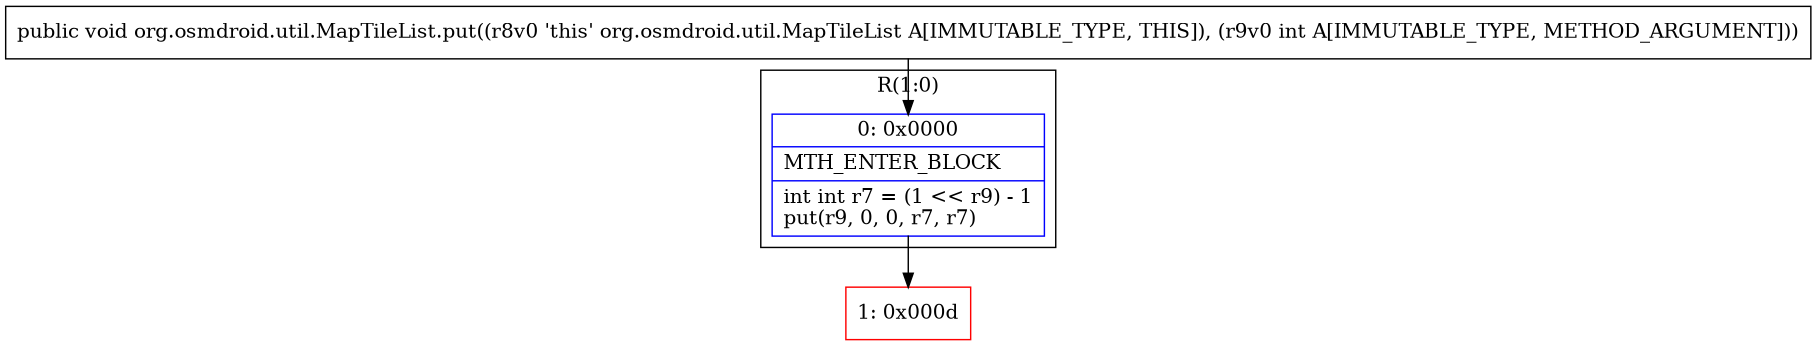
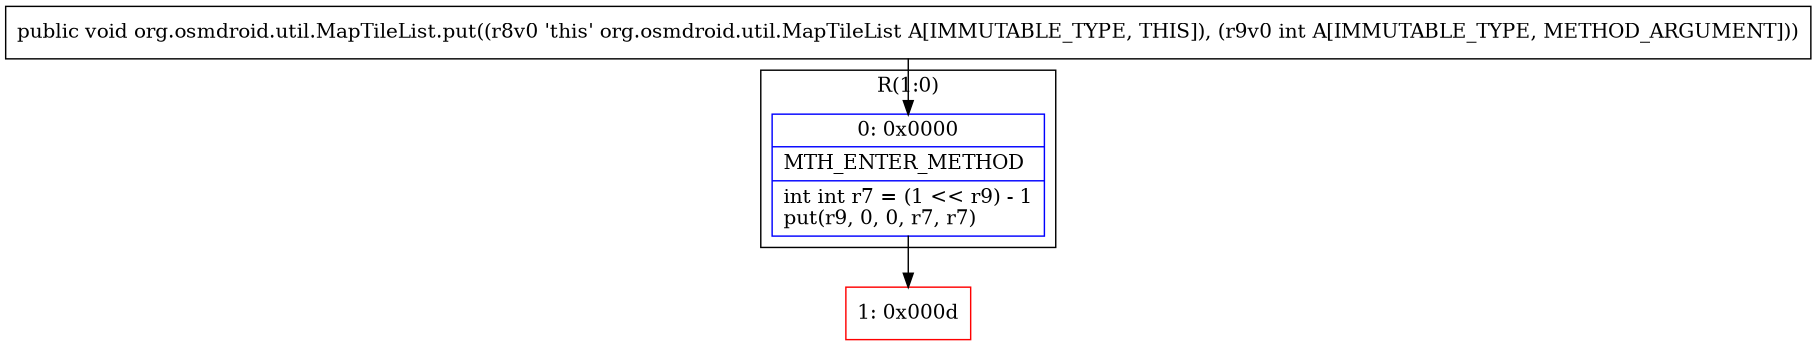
node "0: 0x0000": text "MTH_ENTER_BLOCK" -> "MTH_ENTER_METHOD"
